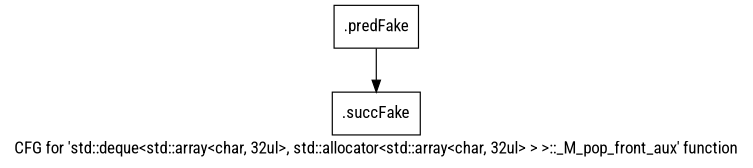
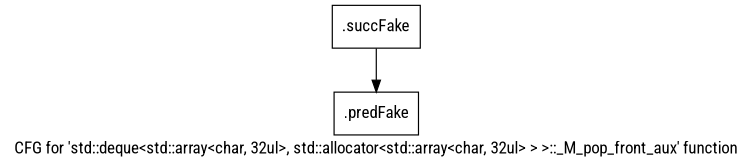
edge ".predFake" -> ".succFake": reversed
